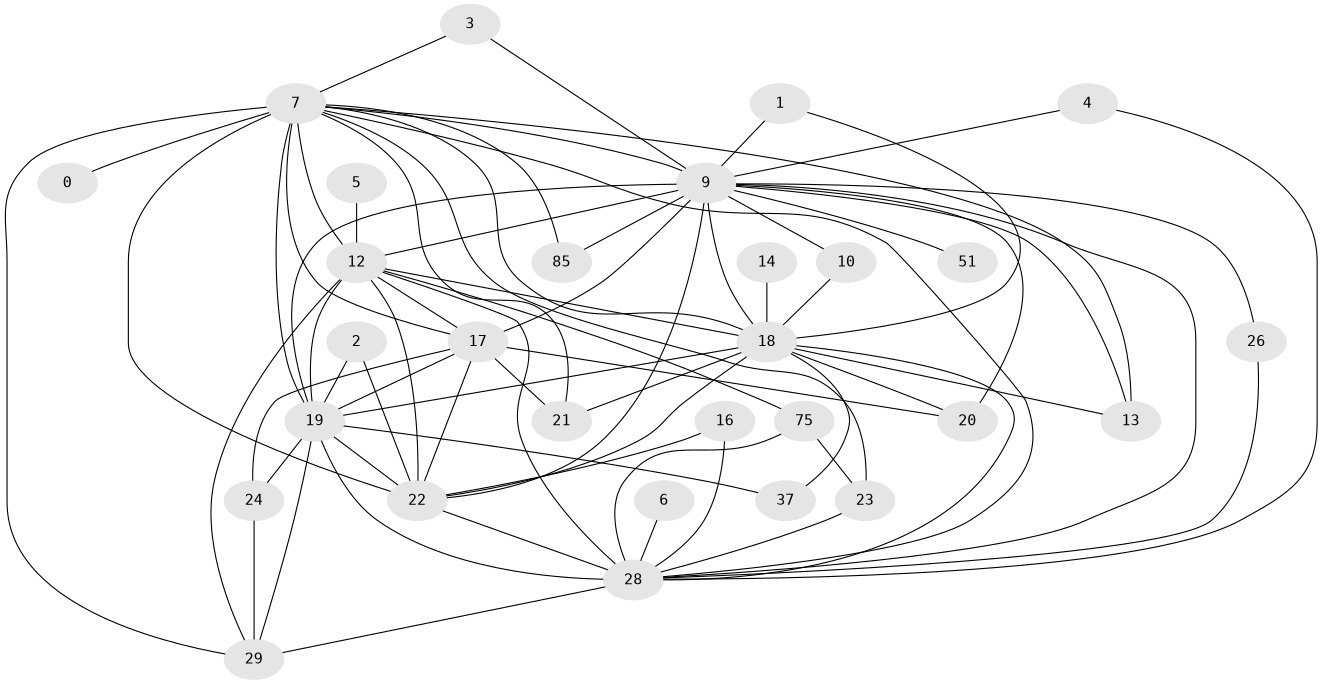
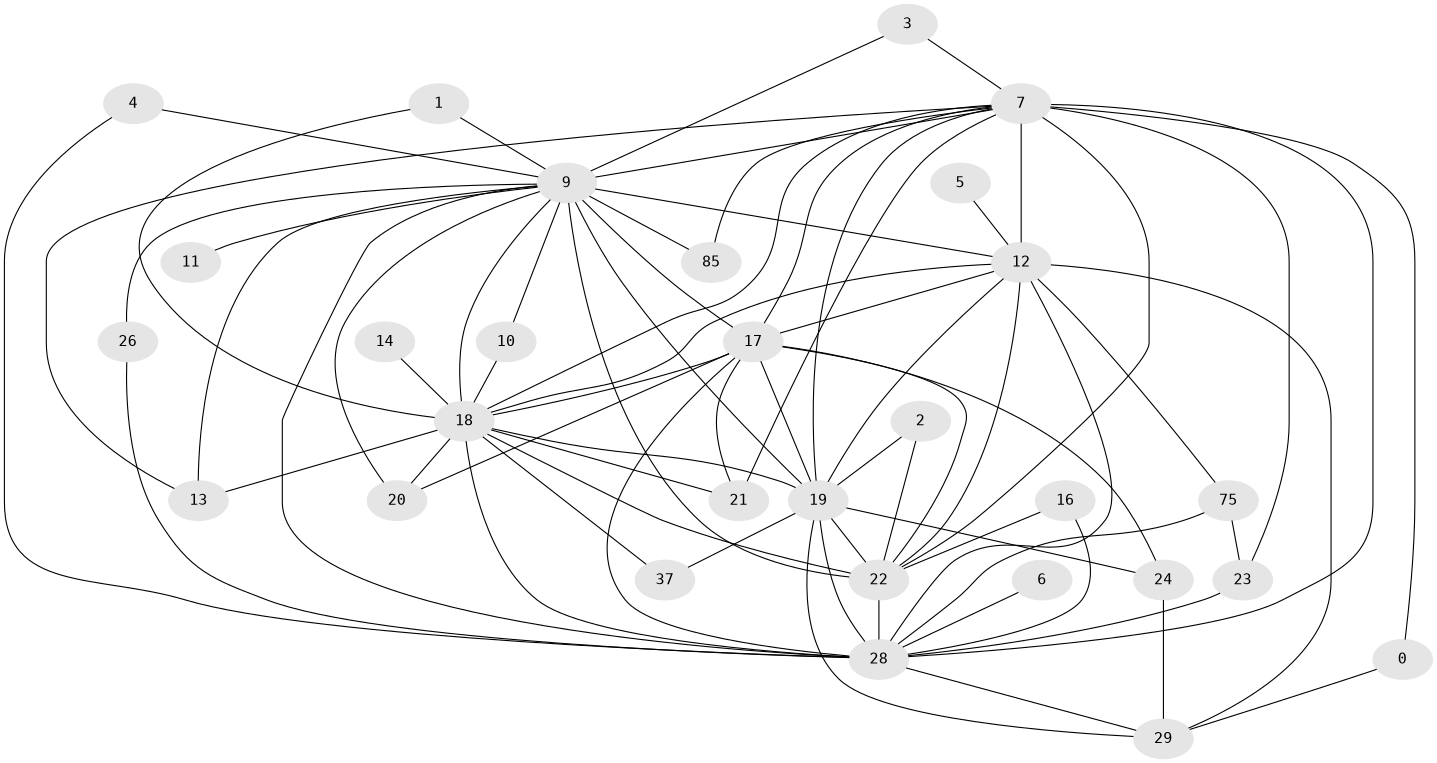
node "51": label "51" -> "11"
edge "7" -- "29": now "0" -- "29"
edge "17" -- "18": added
edge "17" -- "28": added
